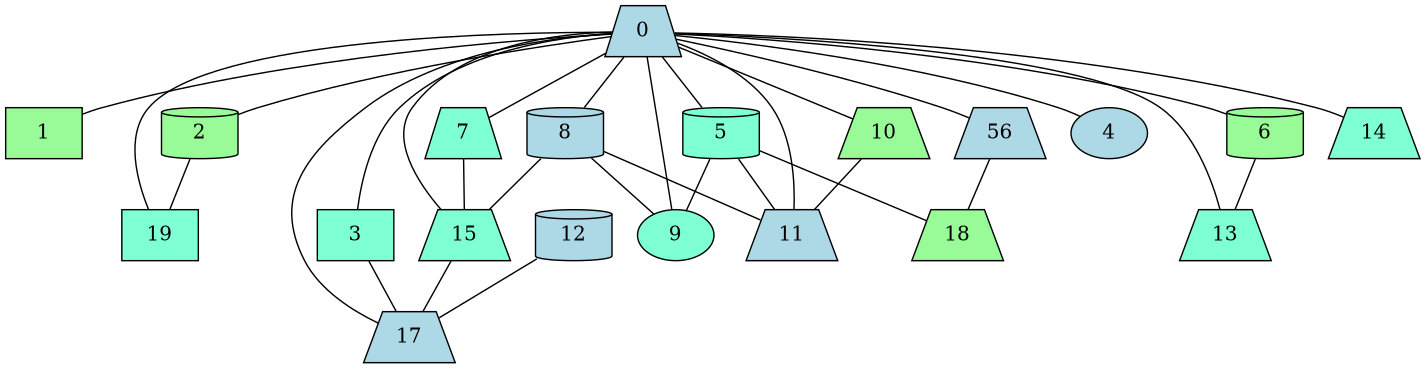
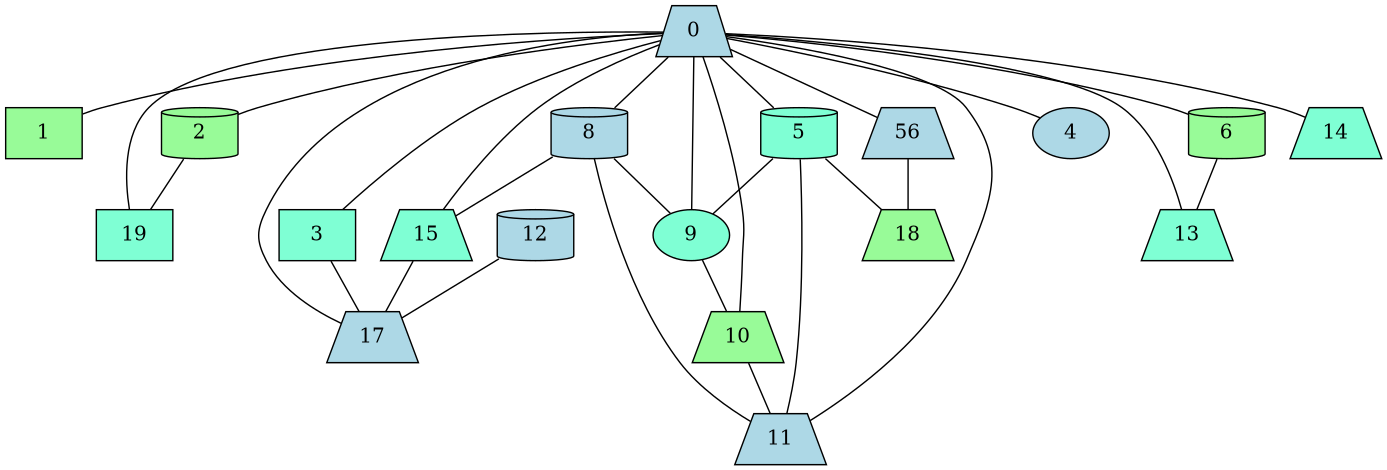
node "7": removed
edge "9" -- "10": added
